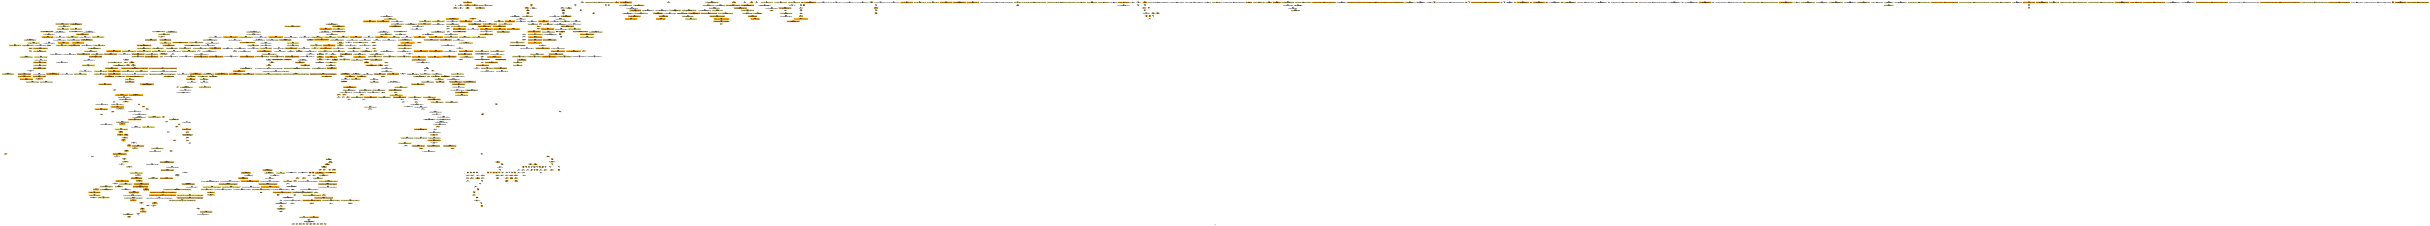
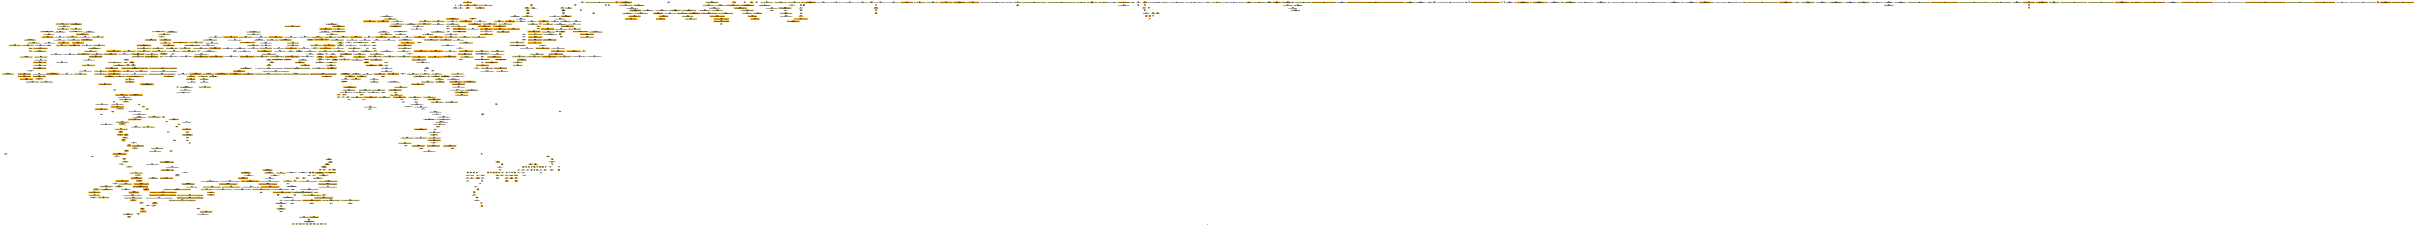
node "NodeID: 89": removed
